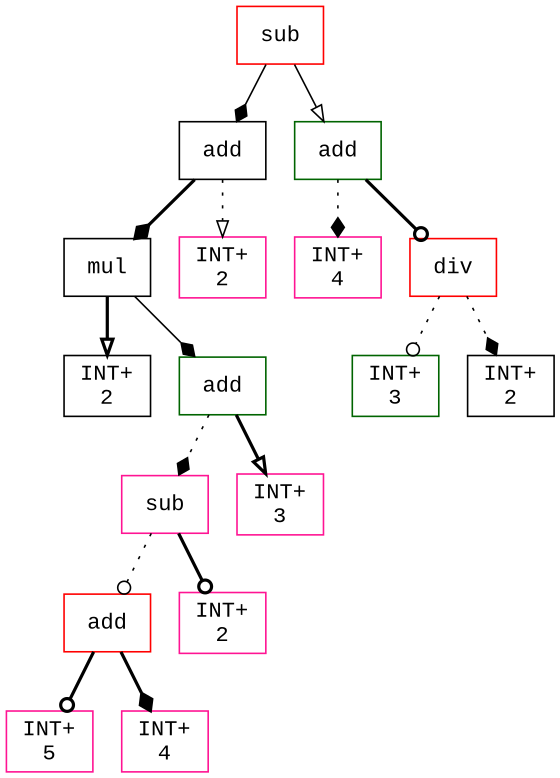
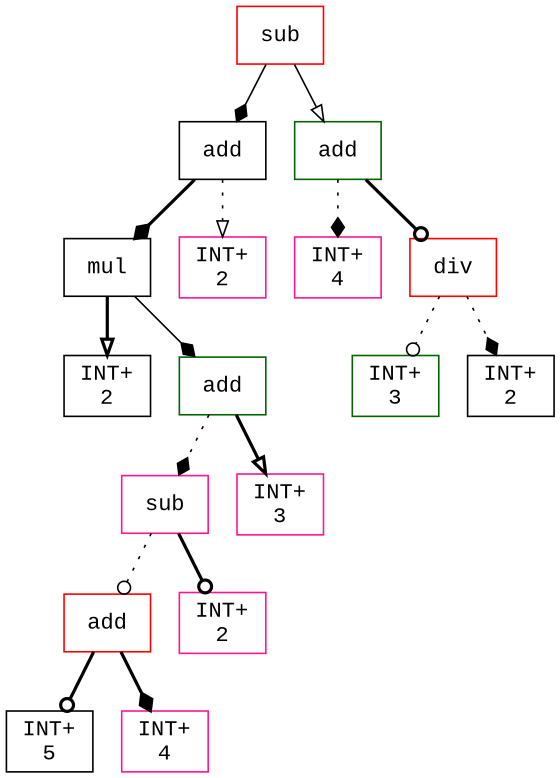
node "INT+ 5": color deeppink -> black
